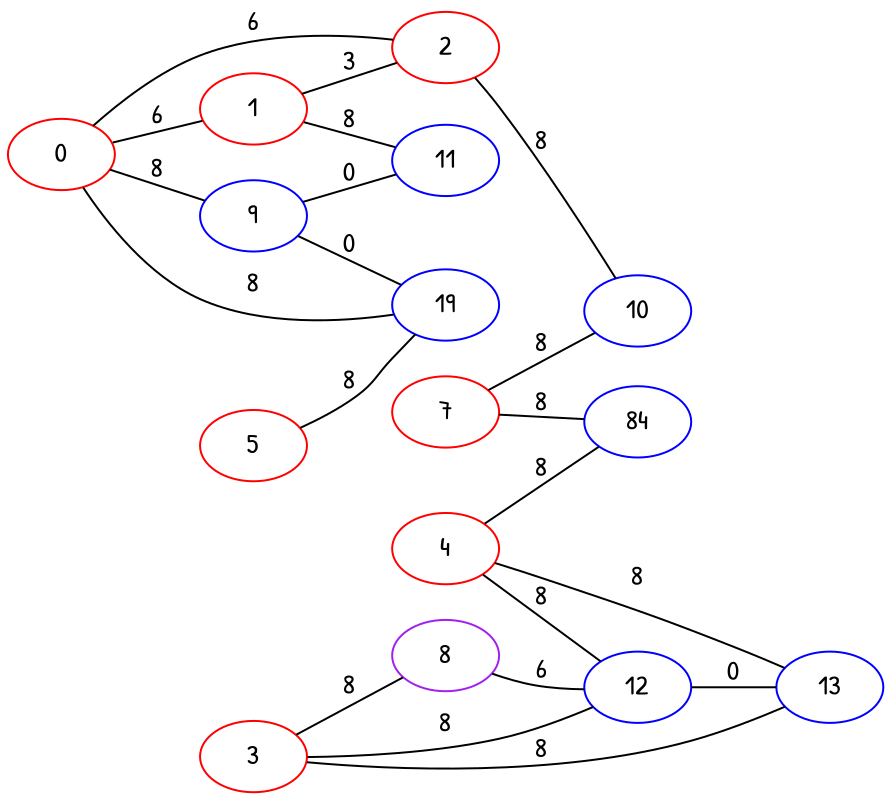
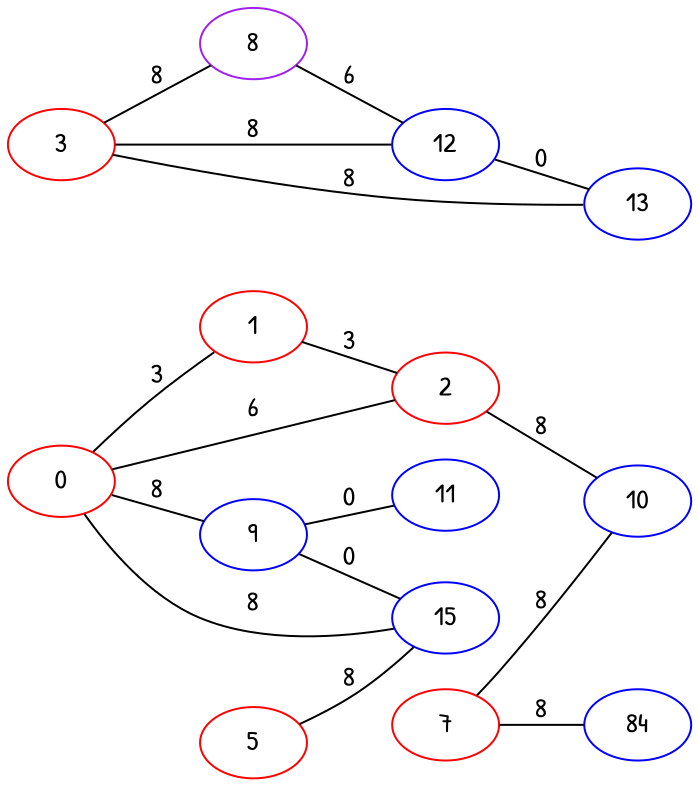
edge "1" -- "0": label "6" -> "3"
edge "1" -- "11": removed, label "8"
node "19": label "19" -> "15"
node "4": removed
